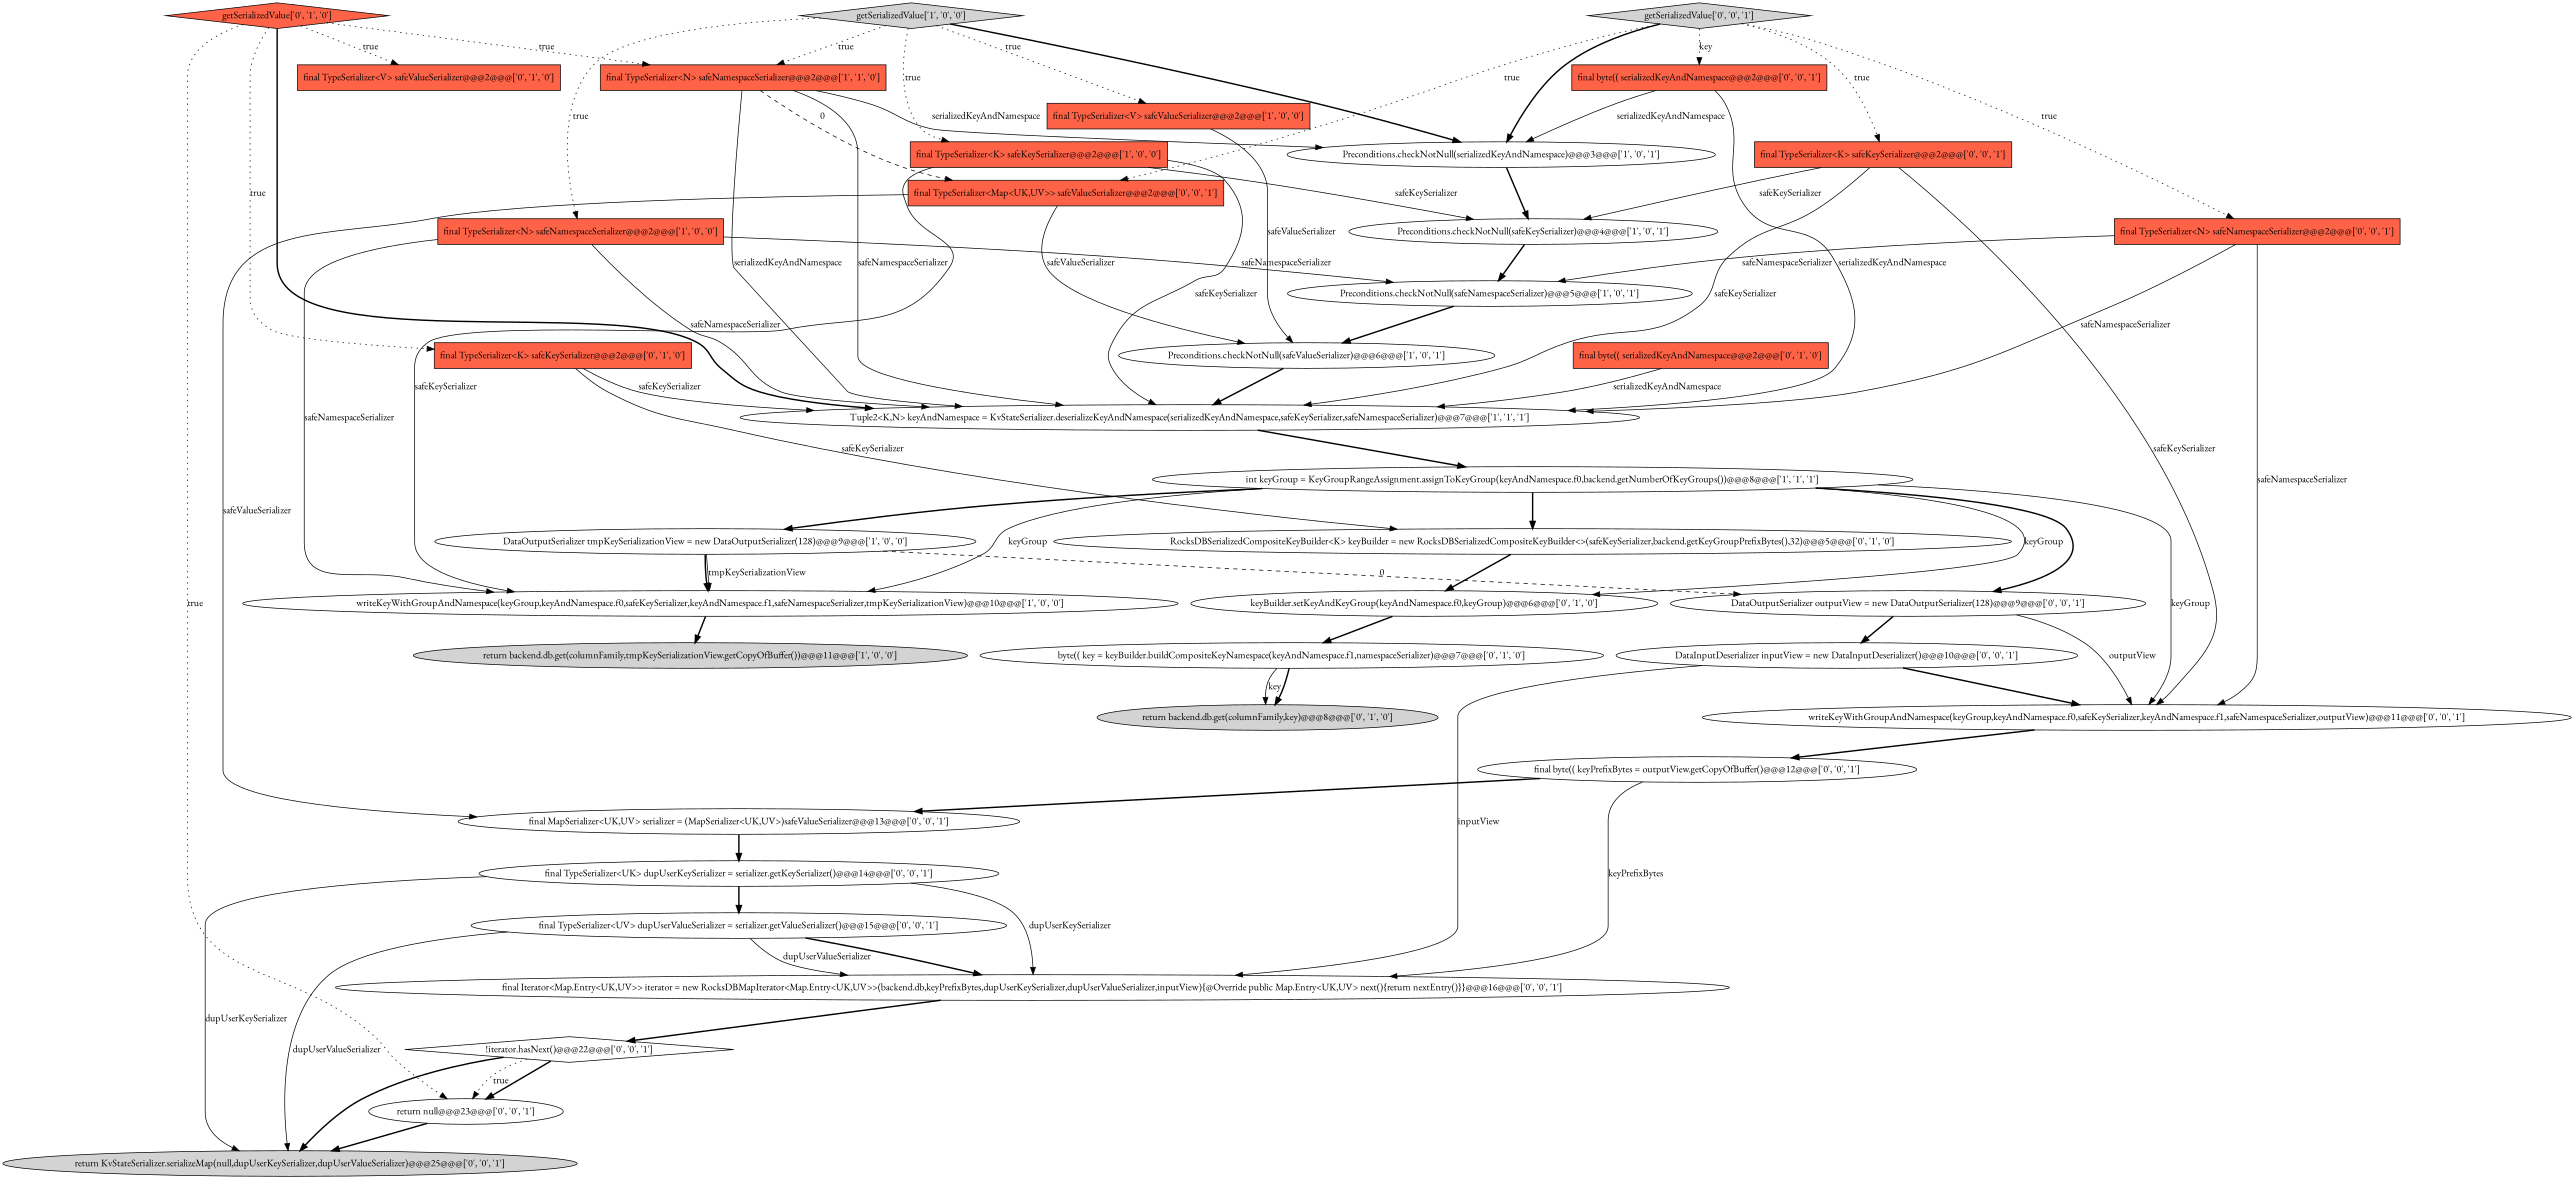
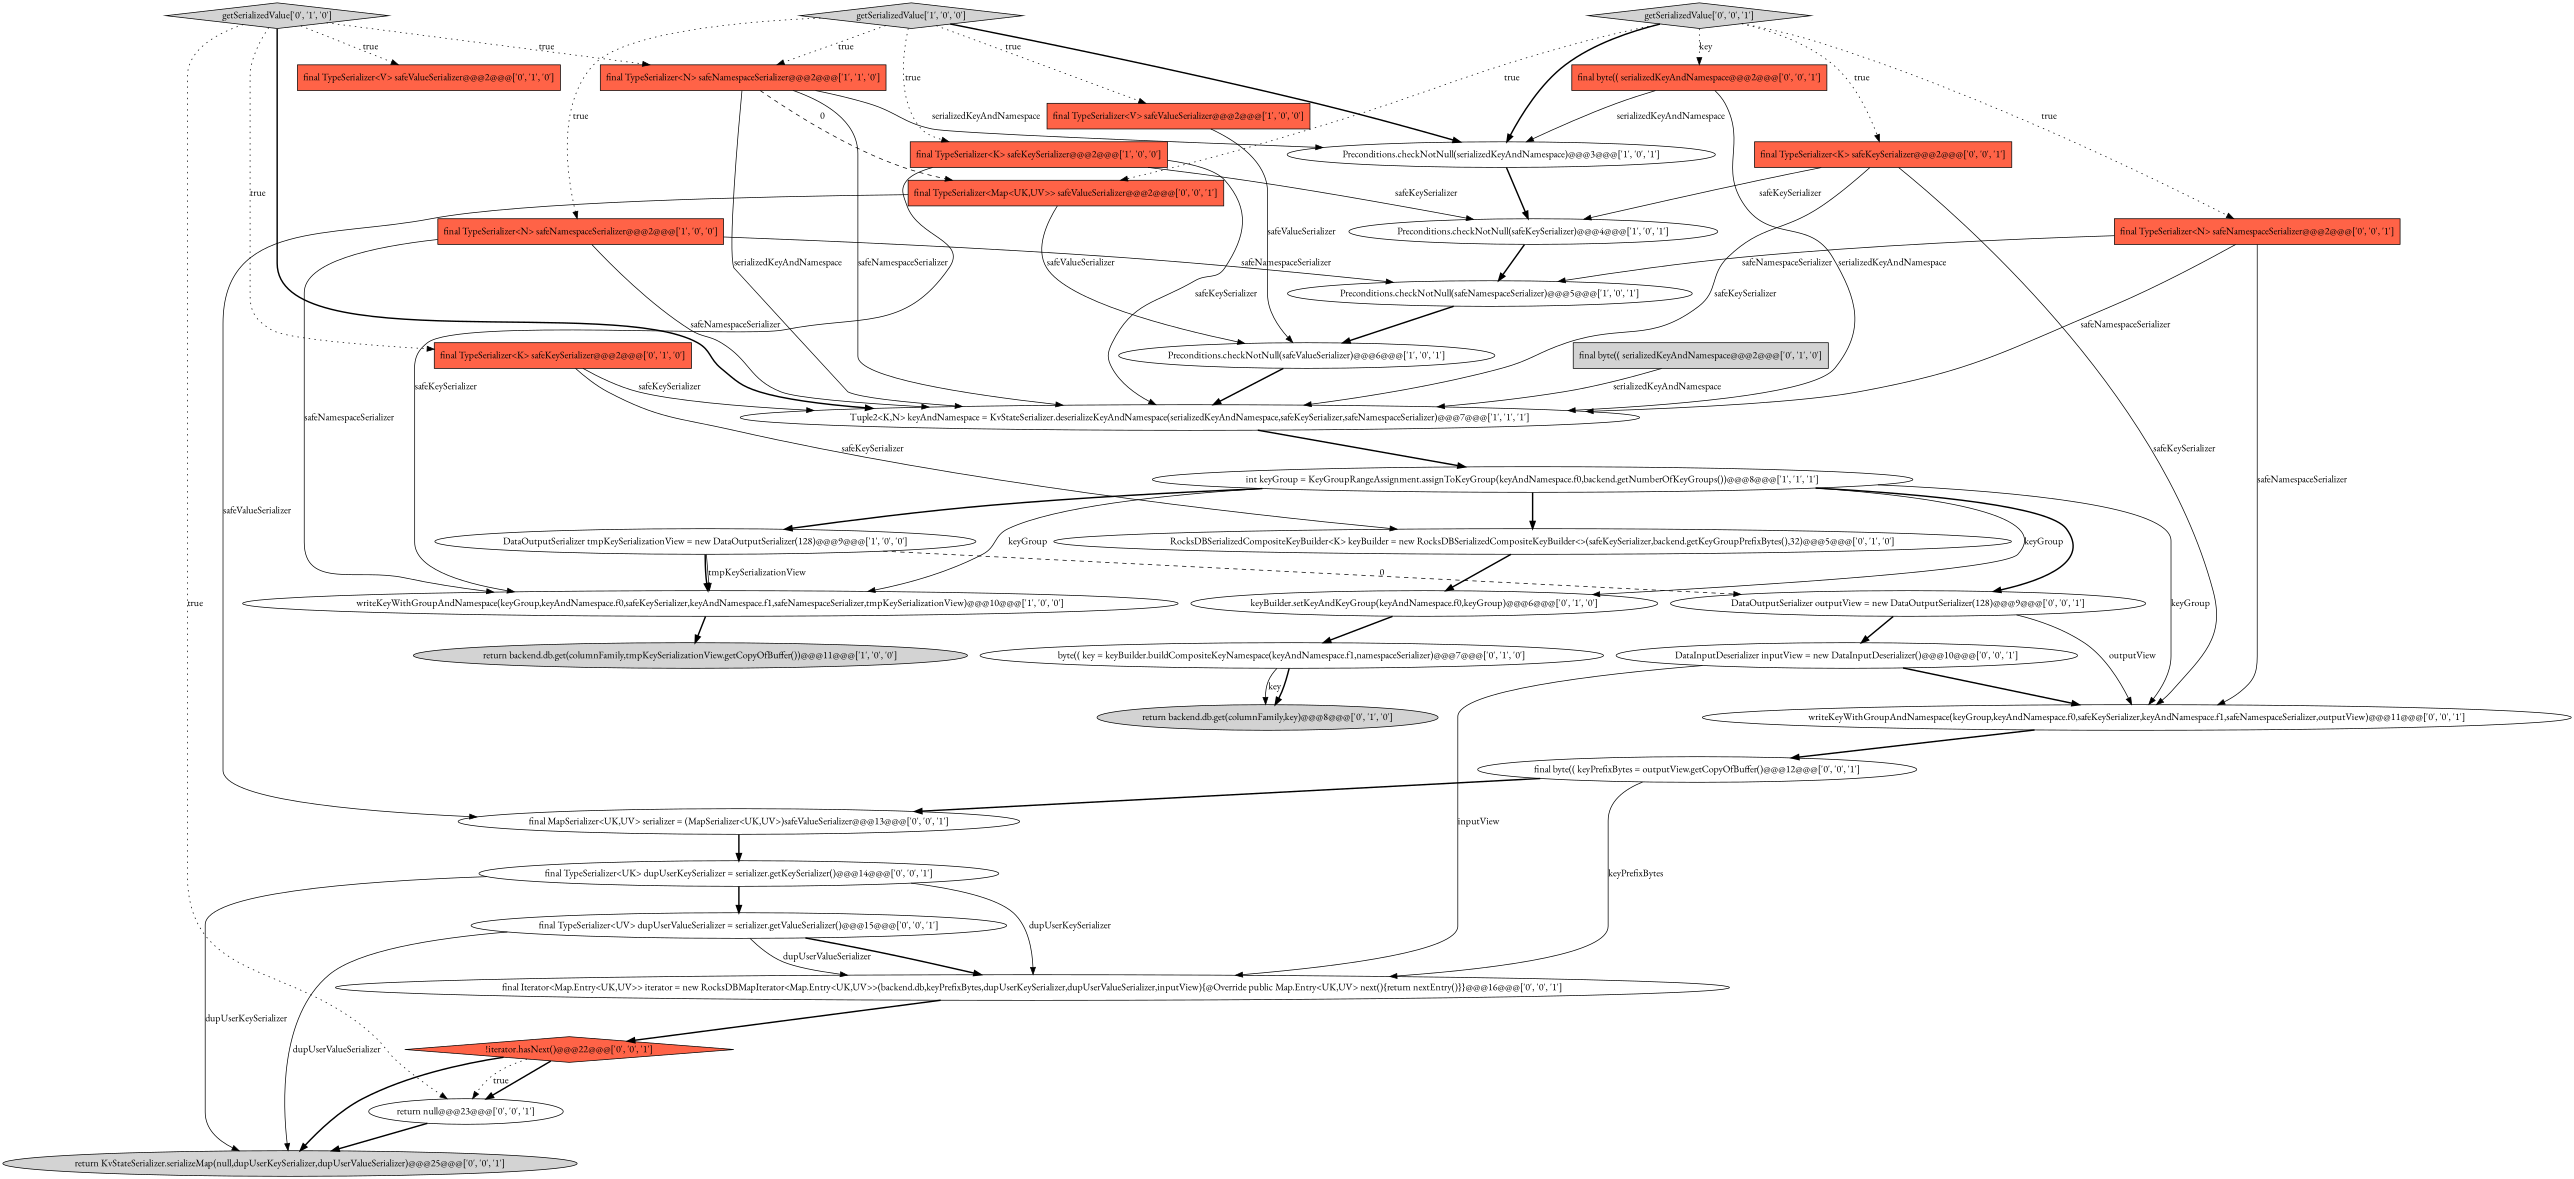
node "getSerializedValue['0', '1', '0']": fillcolor tomato -> lightgray
node "final byte(( serializedKeyAndNamespace@@@2@@@['0', '1', '0']": fillcolor tomato -> lightgray
node "!iterator.hasNext()@@@22@@@['0', '0', '1']": fillcolor white -> tomato
